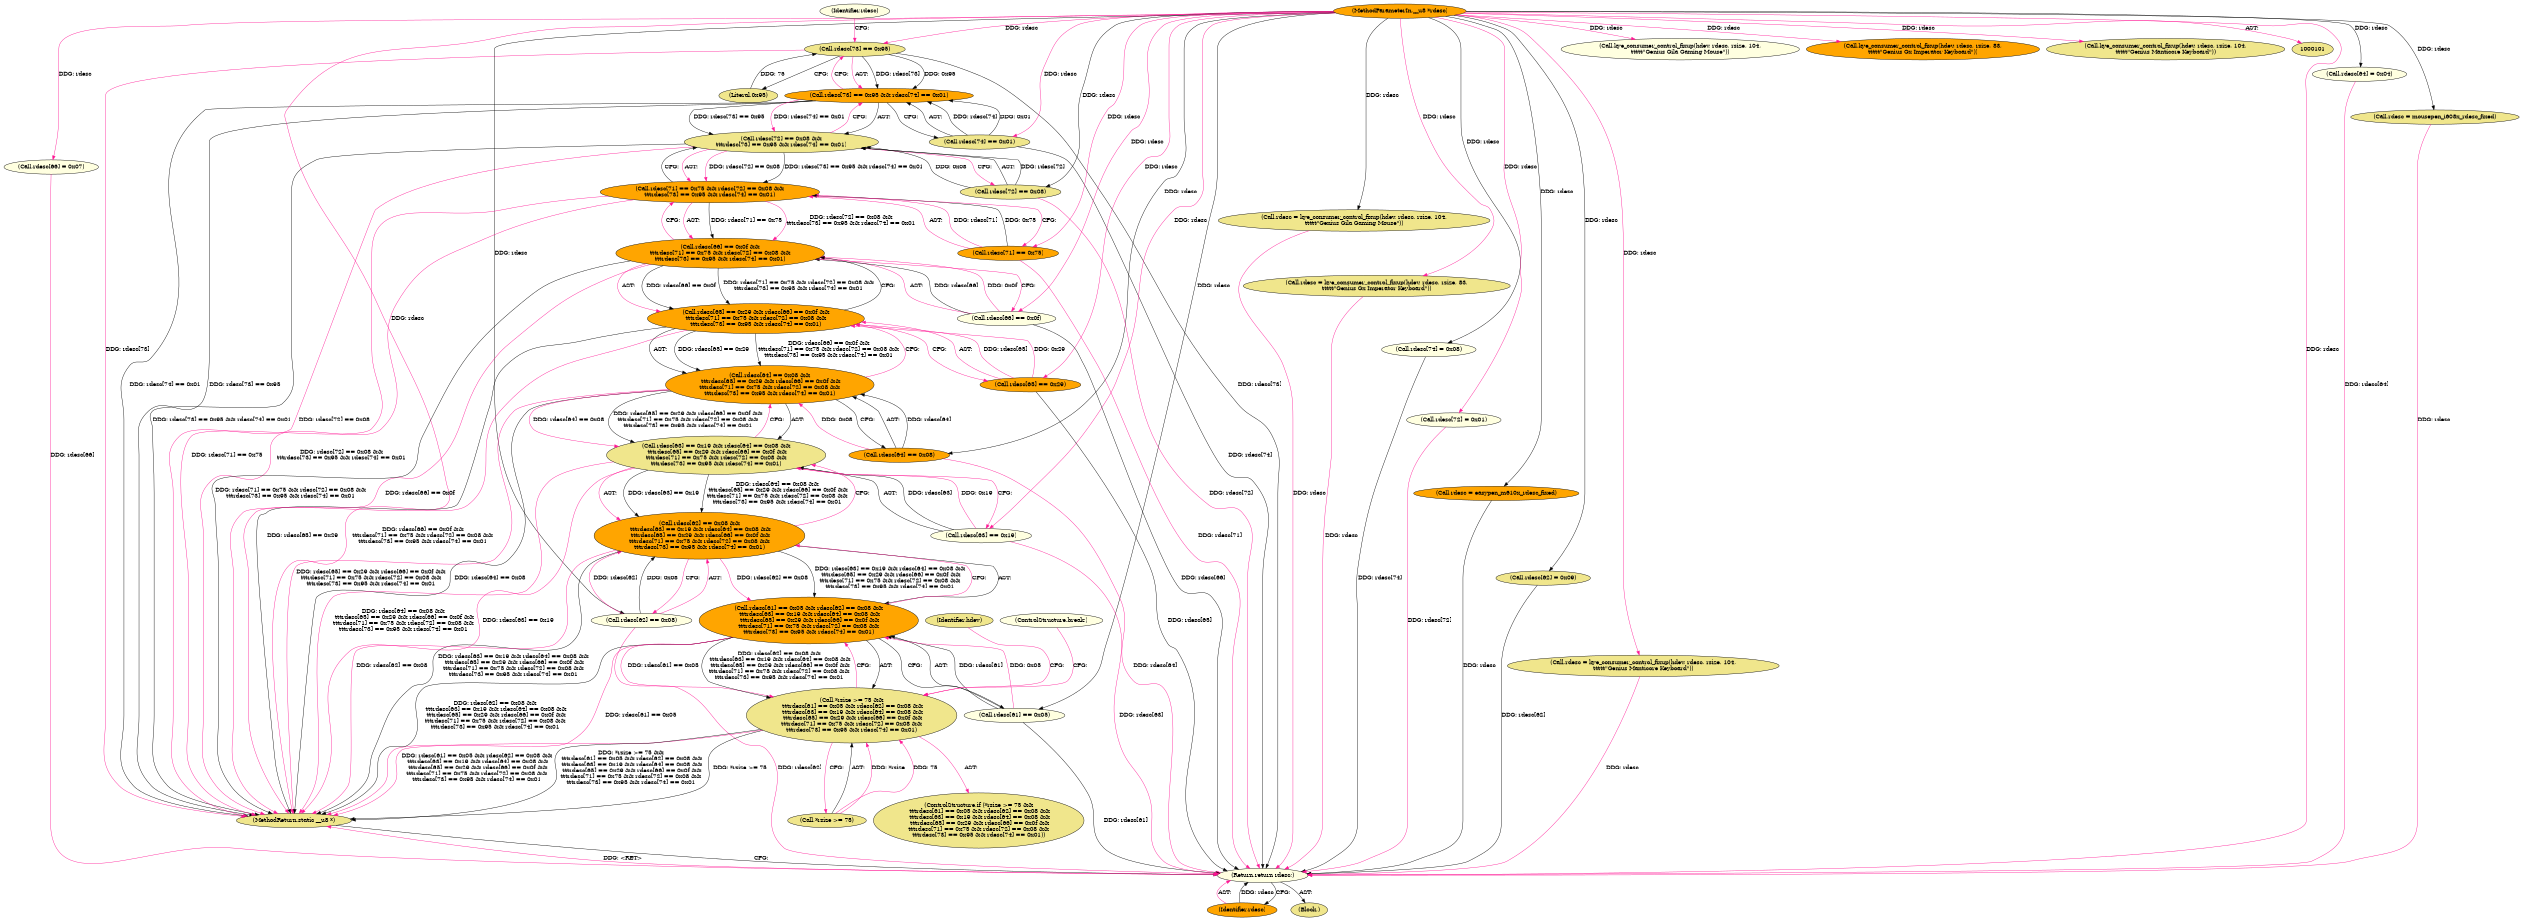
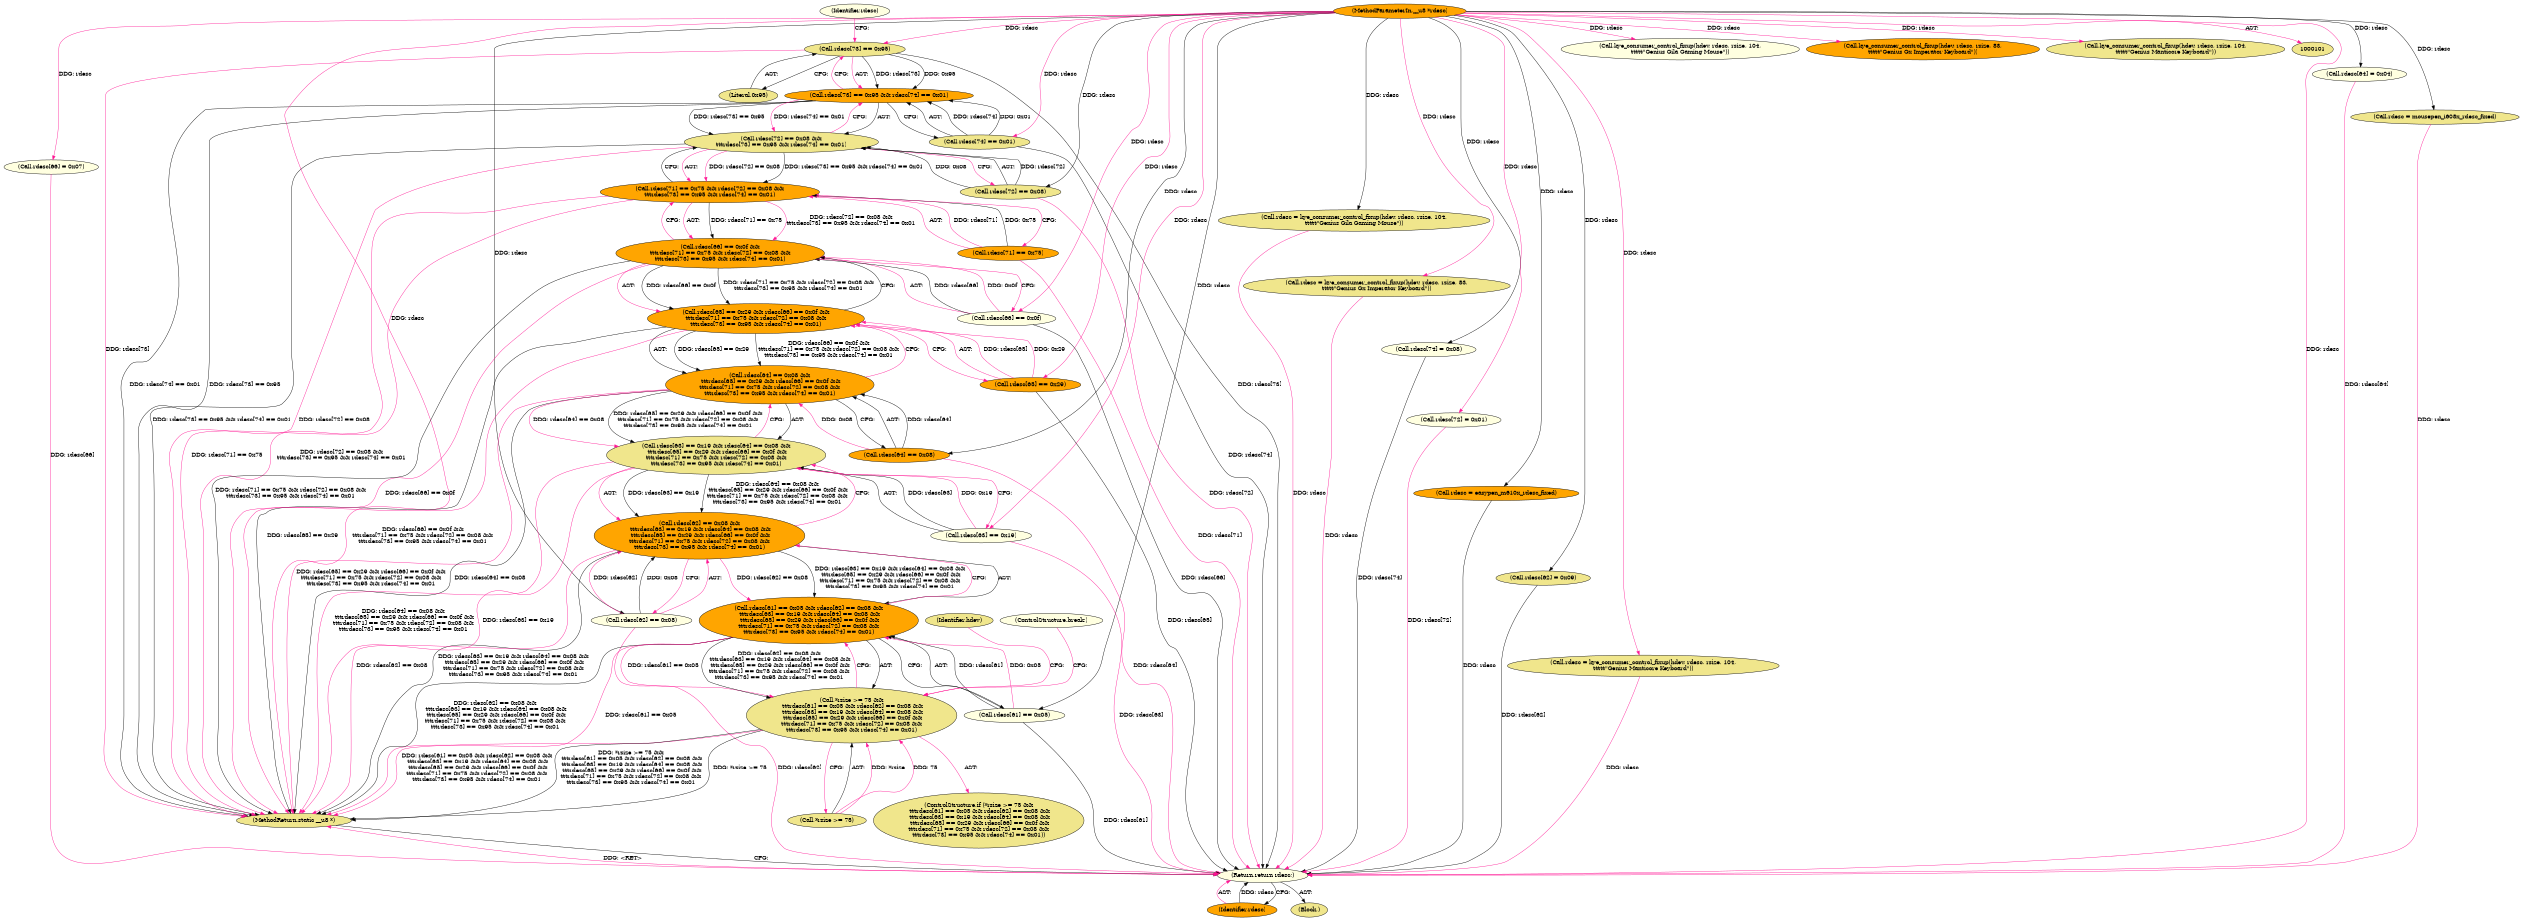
edge "(MethodParameterIn,__u8 *rdesc)" -> "(Call,rdesc[71] == 0x75)": removed, label "DDG: rdesc"
edge "(Literal,0x95)" -> "(Call,rdesc[73] == 0x95)": label "DDG: 75" -> "AST: "
